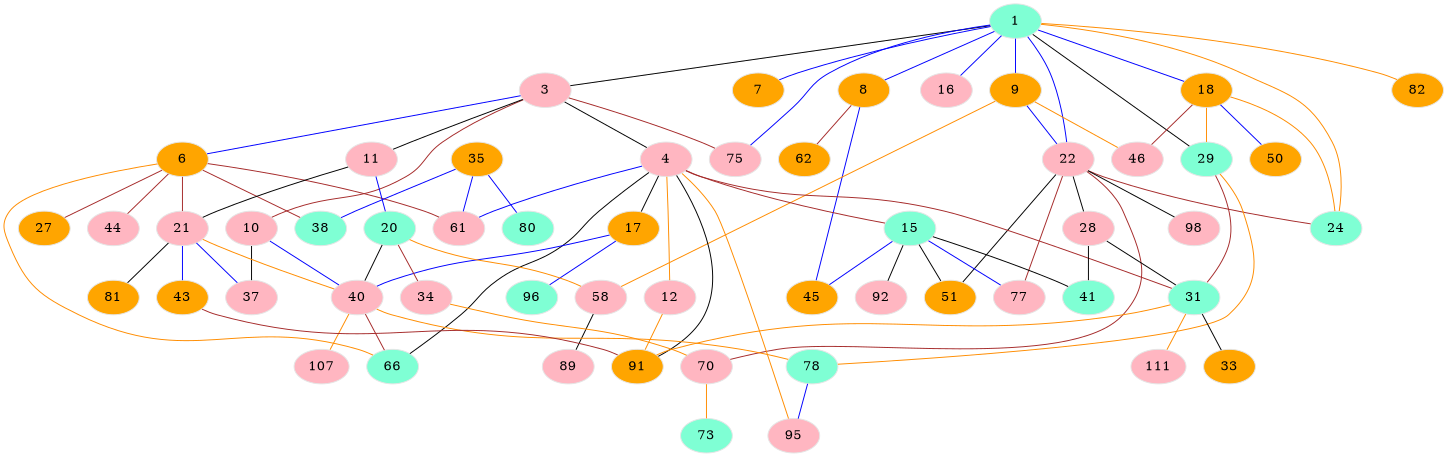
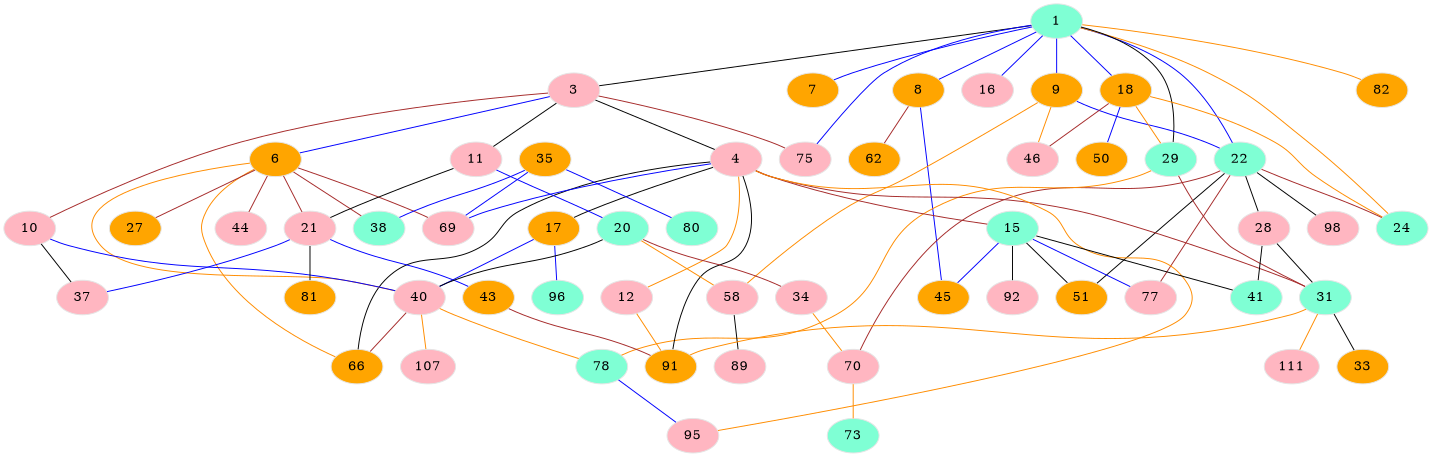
node "22": fillcolor lightpink -> aquamarine
node "61": label "61" -> "69"
edge "21" -- "40": now "6" -- "40"
node "66": fillcolor aquamarine -> orange
